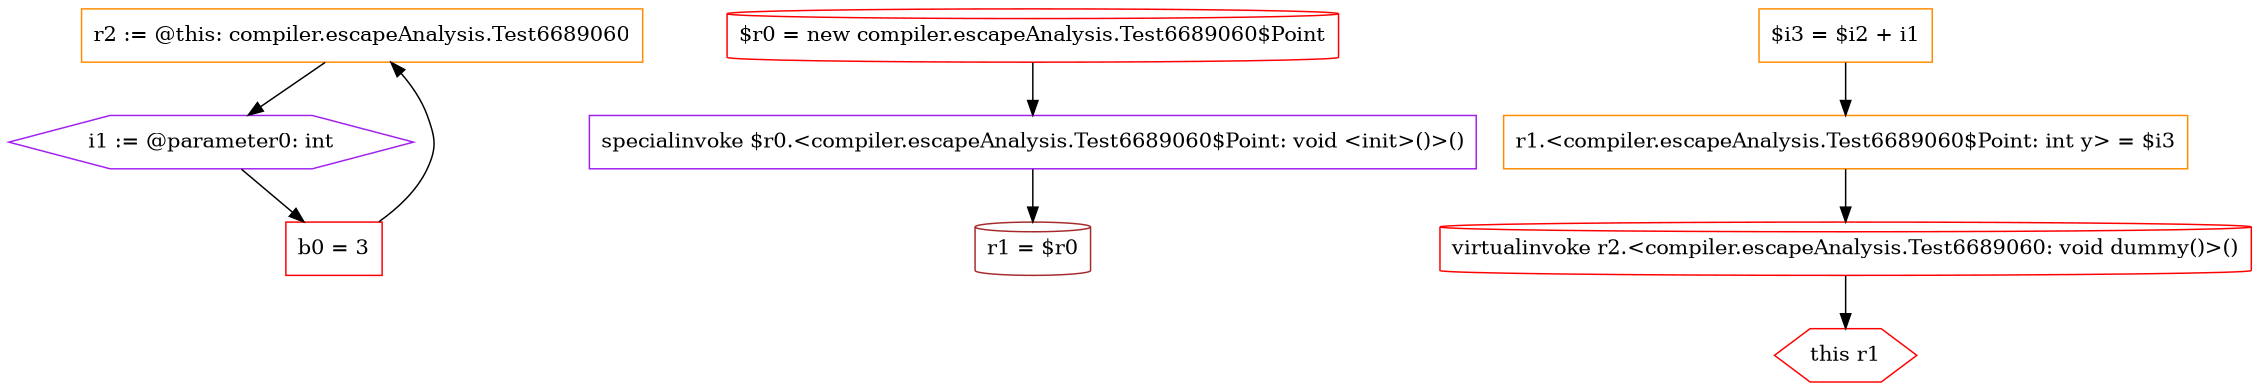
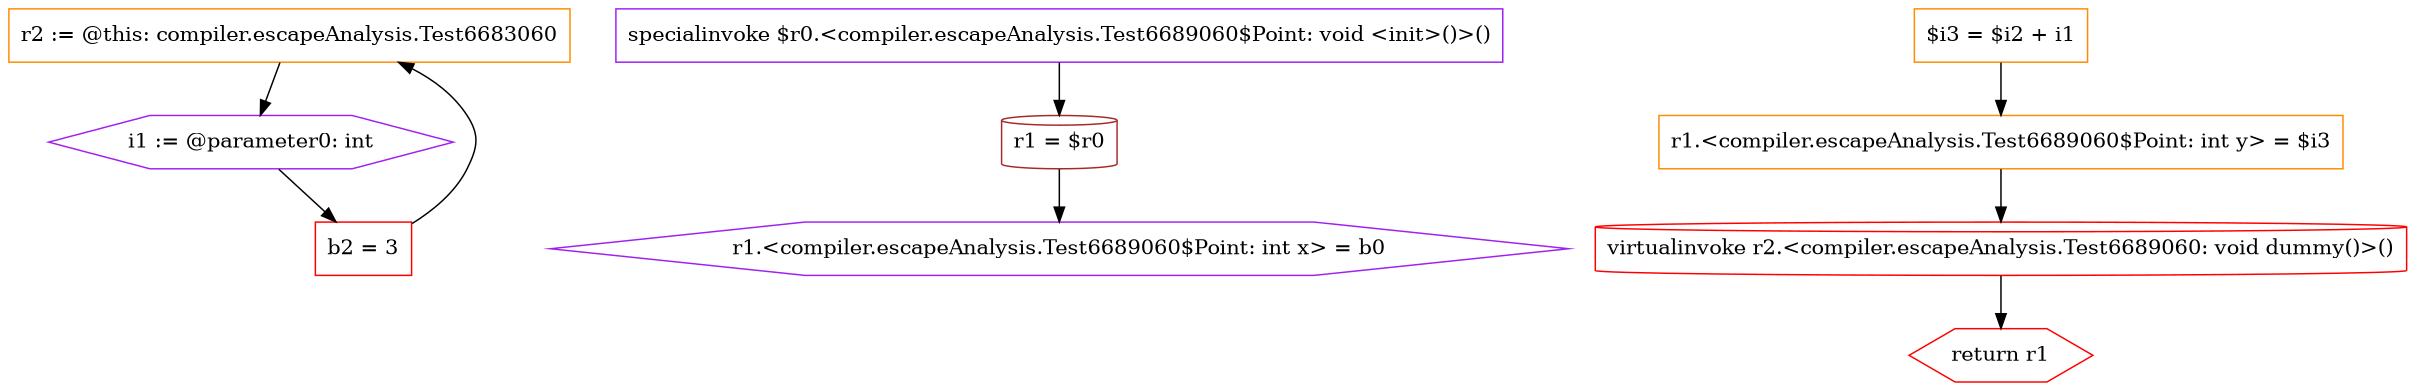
node "r2 := @this: compiler.escapeAnalysis.Test6689060": label "r2 := @this: compiler.escapeAnalysis.Test6689060" -> "r2 := @this: compiler.escapeAnalysis.Test6683060"
node "$r0 = new compiler.escapeAnalysis.Test6689060$Point": removed
node "b0 = 3": label "b0 = 3" -> "b2 = 3"
node "r1.<compiler.escapeAnalysis.Test6689060$Point: int x> = b0": added
node "this r1": label "this r1" -> "return r1"
